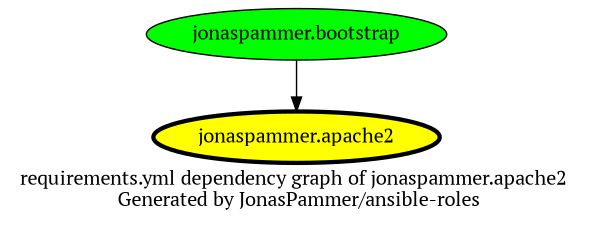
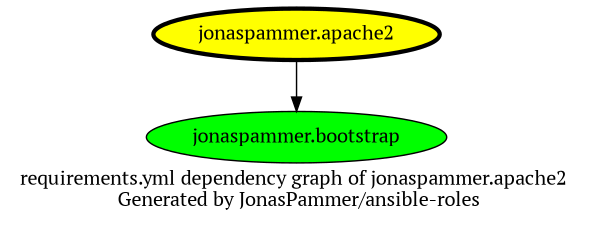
edge "jonaspammer.bootstrap" -> "jonaspammer.apache2": reversed
